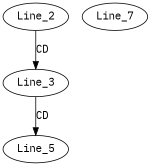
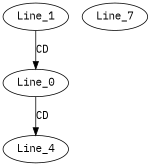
node "Line_2": label "Line_2" -> "Line_1"
node "Line_3": label "Line_3" -> "Line_0"
node "Line_5": label "Line_5" -> "Line_4"
